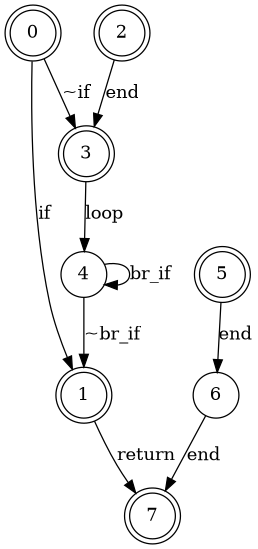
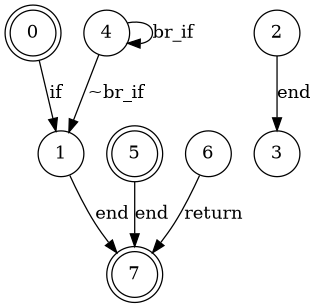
node "2": shape doublecircle -> circle
edge "0" -> "3": removed, label "~if"
node "3": shape doublecircle -> circle
edge "3" -> "4": removed, label "loop"
edge "5" -> "6": now "5" -> "7"
node "1": shape doublecircle -> circle
edge "1" -> "7": label "return" -> "end"
edge "6" -> "7": label "end" -> "return"
